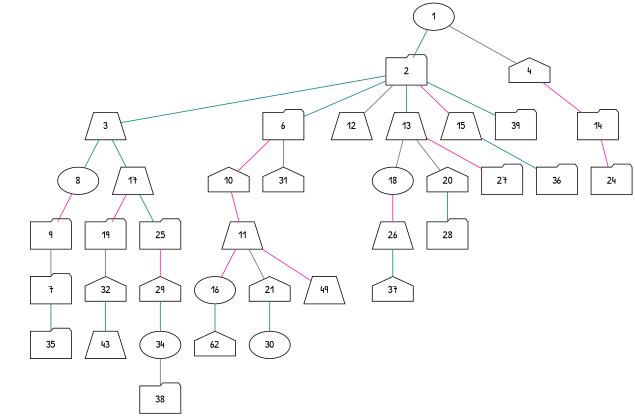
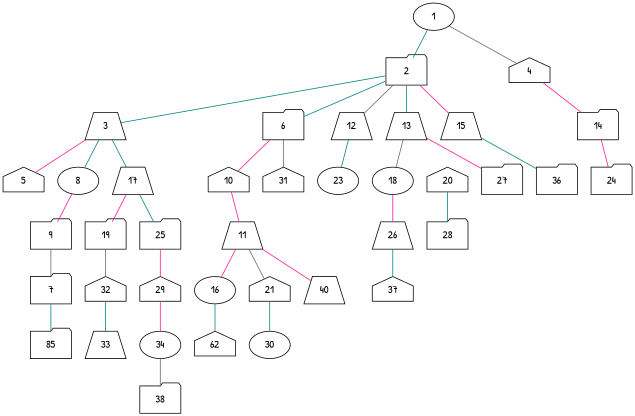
node "39": removed
edge "13" -- "20": removed
node "5": added
node "23": added
node "49": label "49" -> "40"
edge "29" -- "34": color teal -> deeppink
node "35": label "35" -> "85"
node "43": label "43" -> "33"
